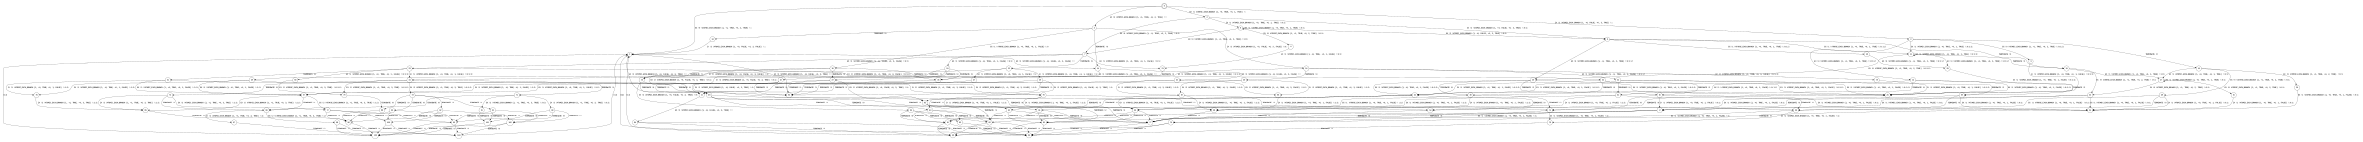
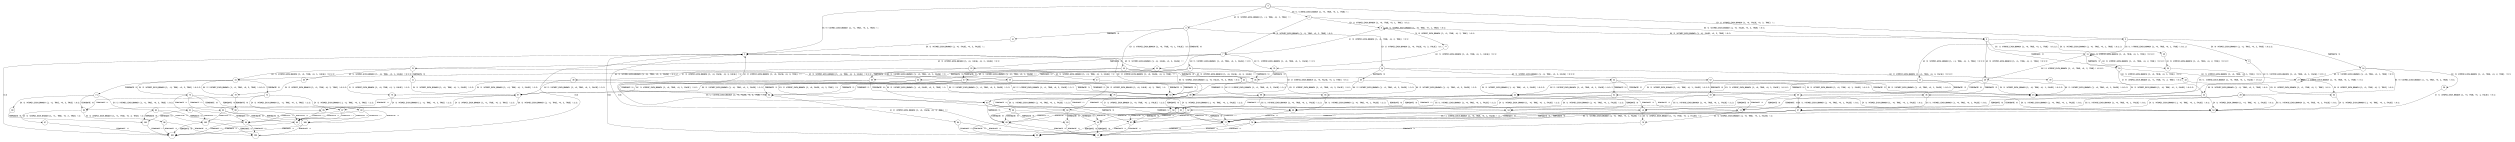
node "43": added
